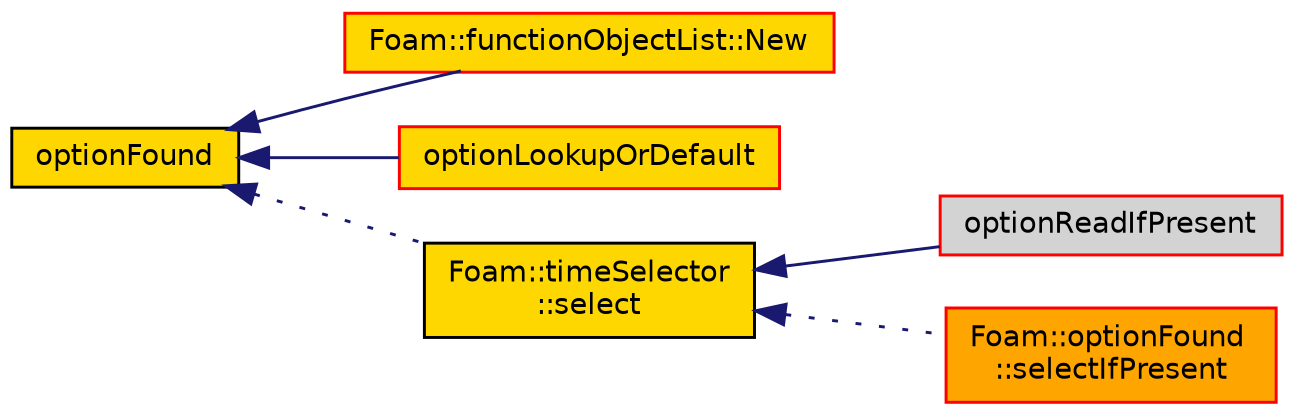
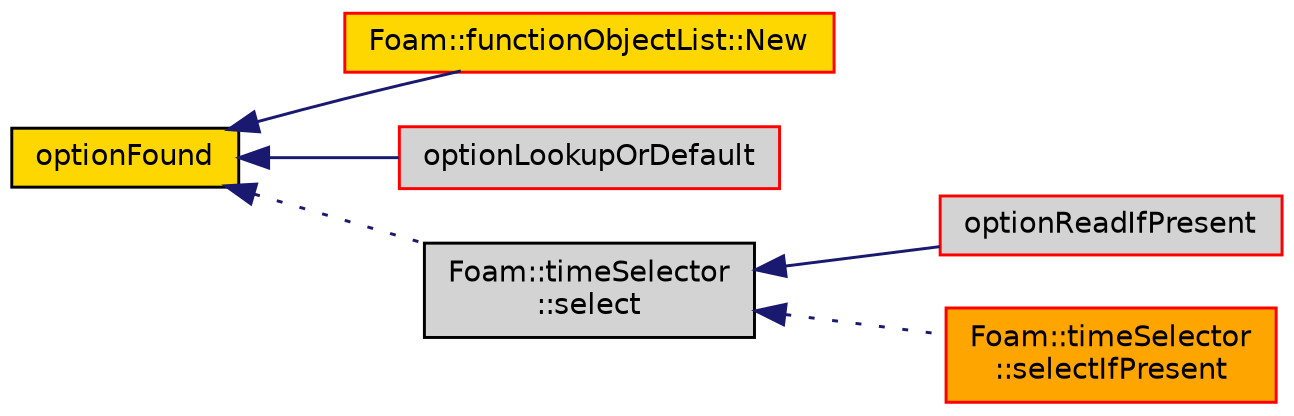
node "optionLookupOrDefault": fillcolor gold -> lightgrey
node "Foam::timeSelector ::select": fillcolor gold -> lightgrey
node "Foam::optionFound ::selectIfPresent": label "Foam::optionFound ::selectIfPresent" -> "Foam::timeSelector ::selectIfPresent"
